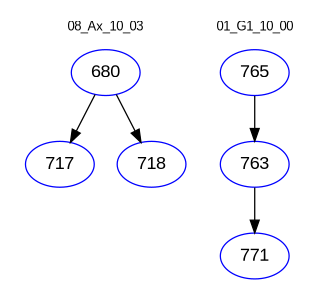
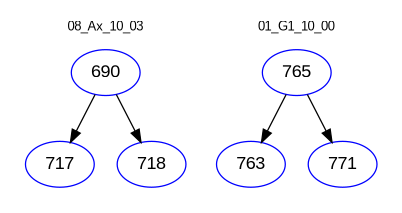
node "680": label "680" -> "690"
edge "763" -> "771": now "765" -> "771"
